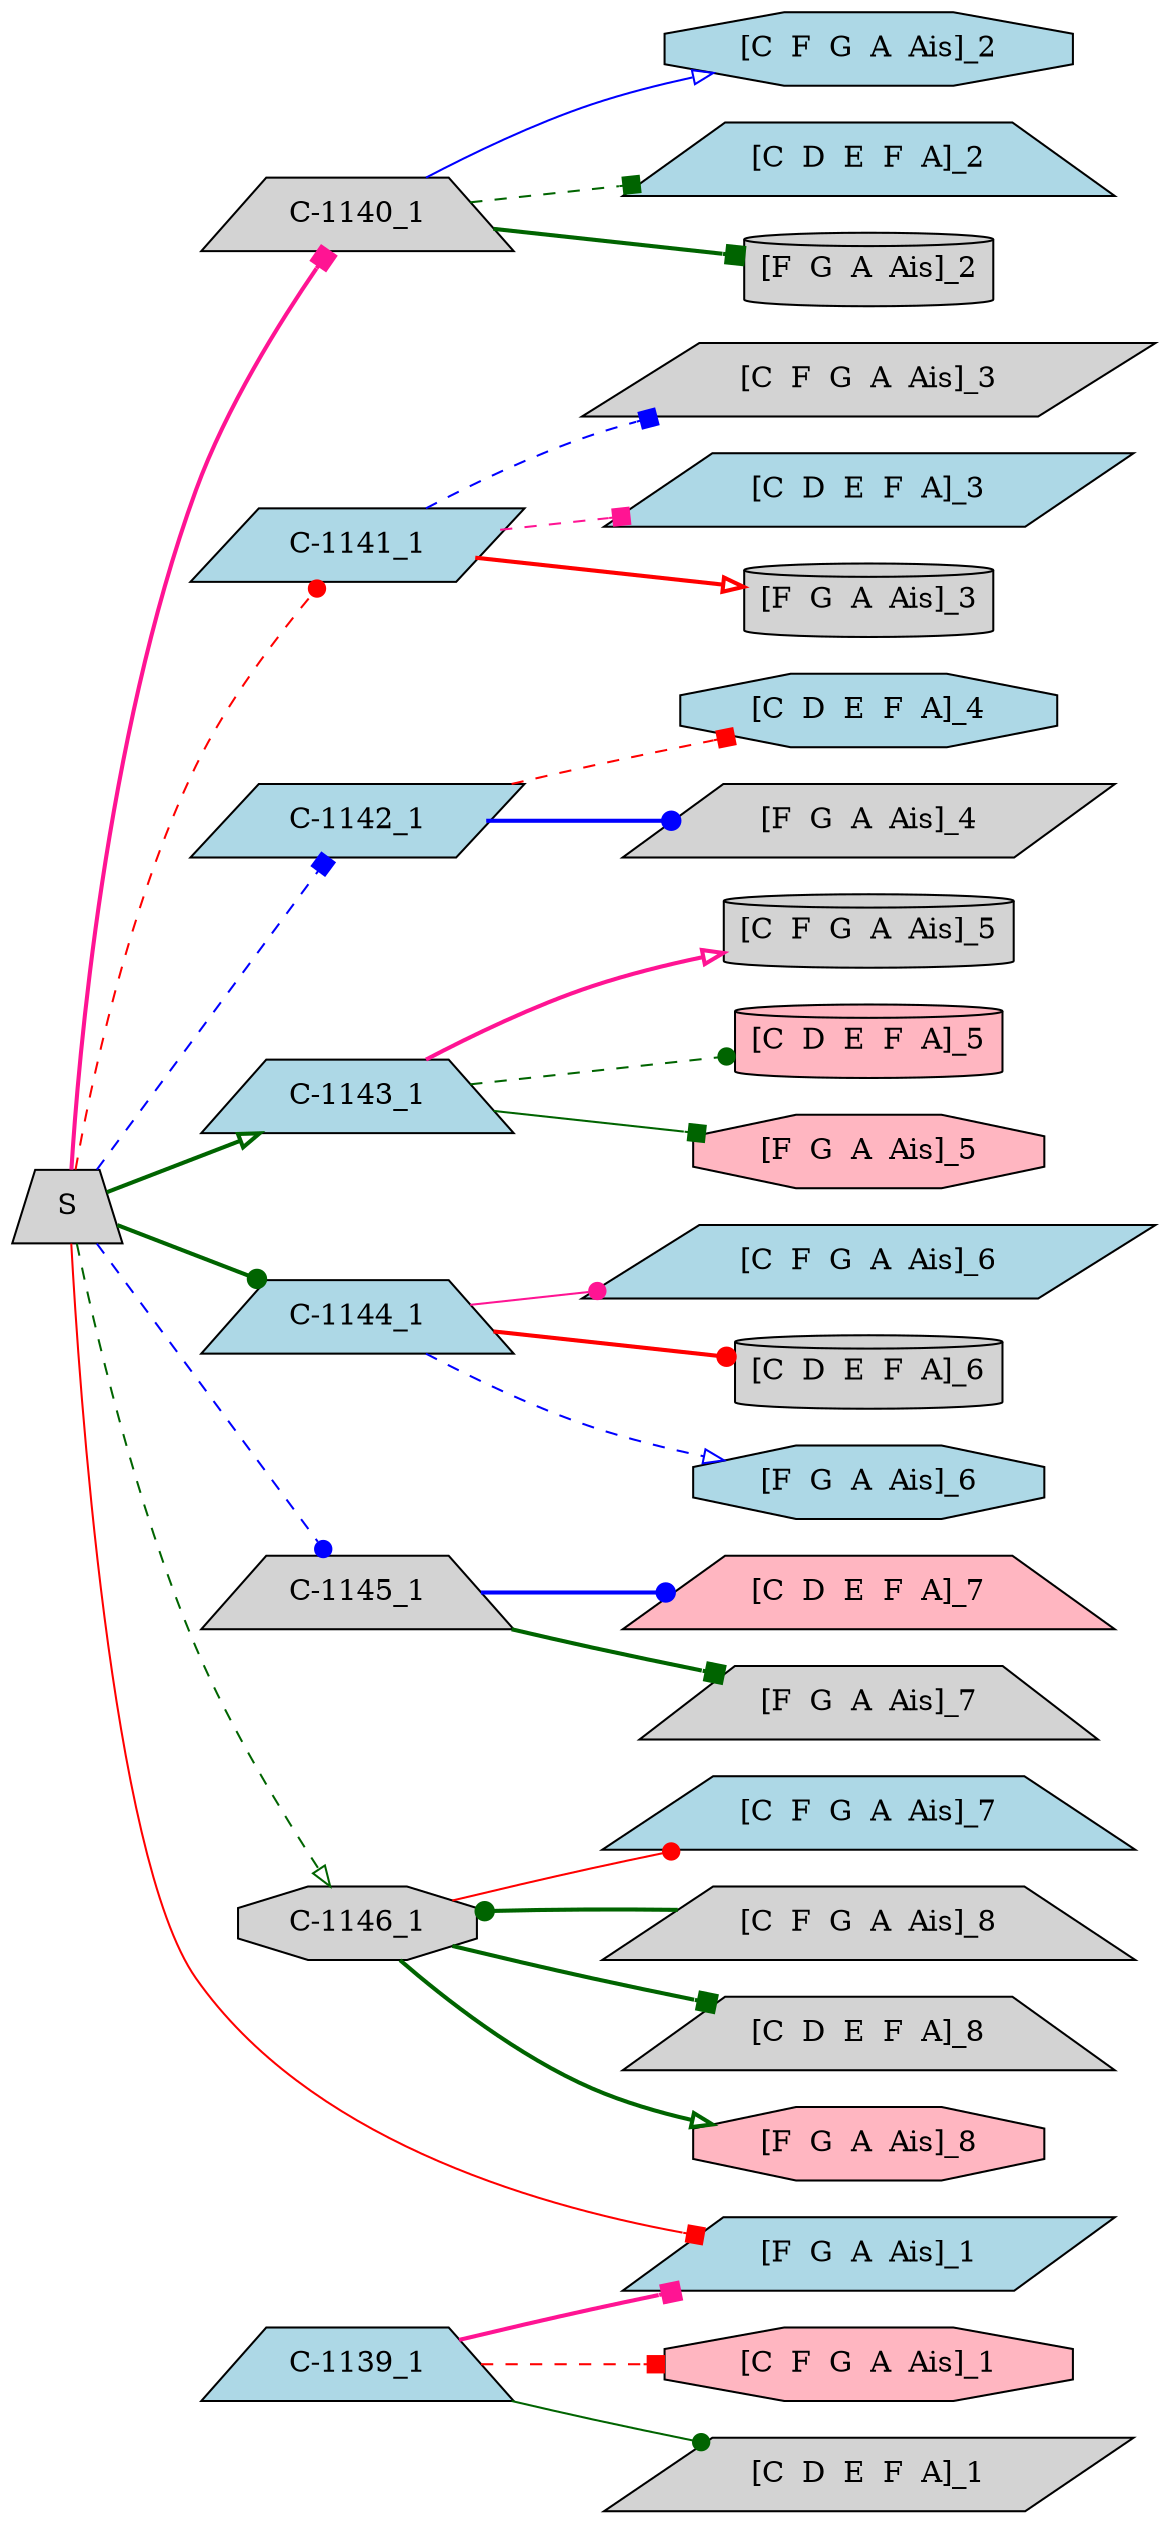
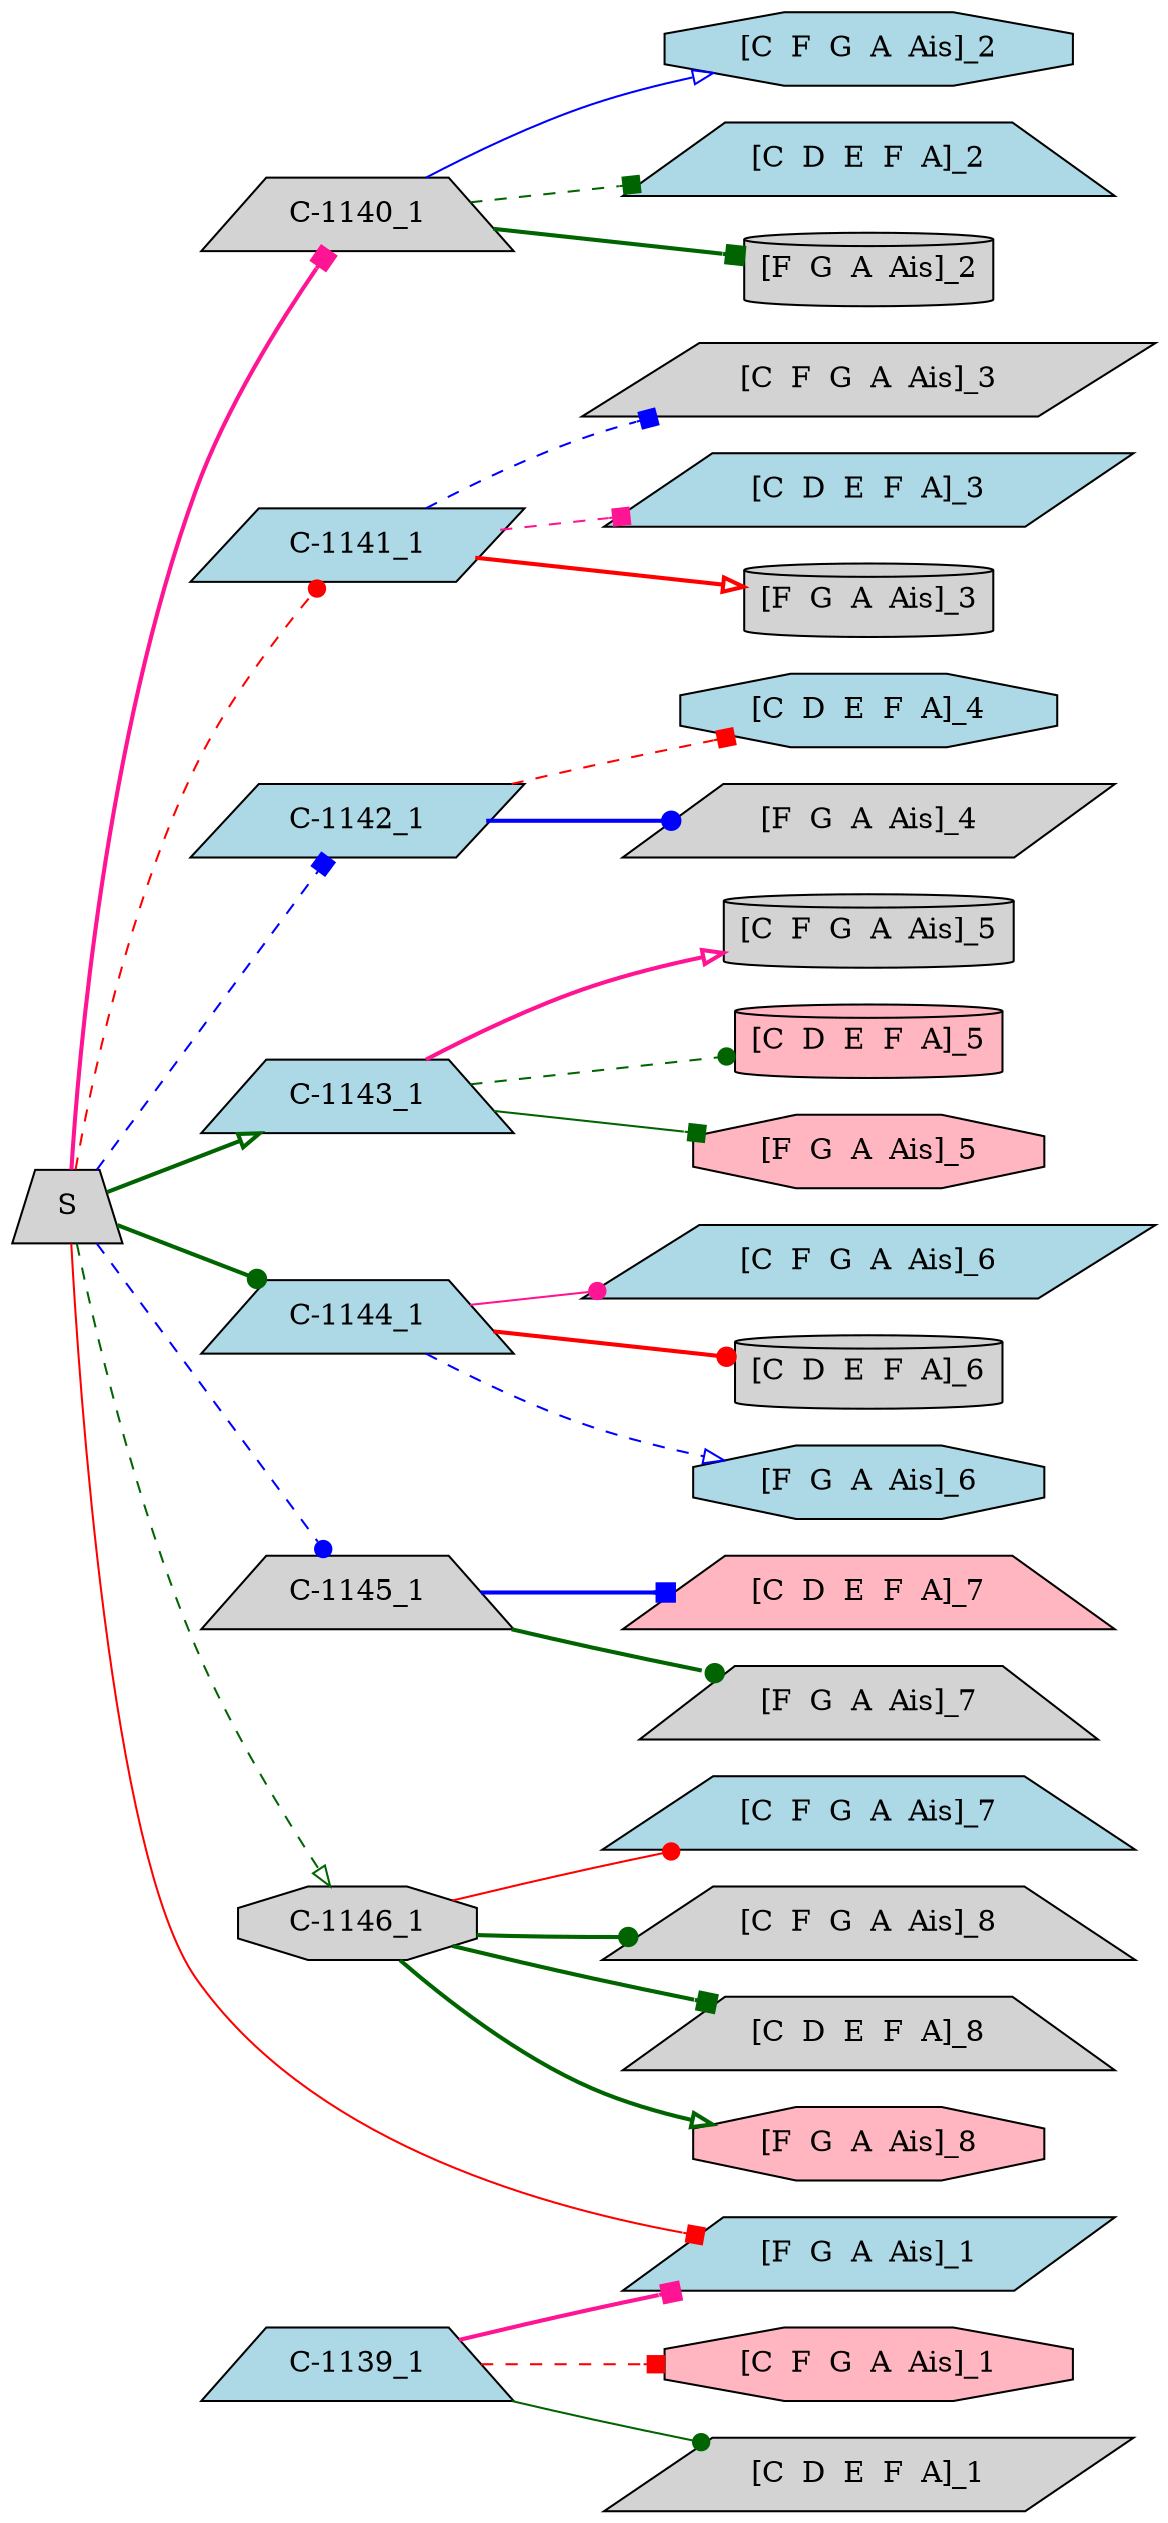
edge "C-1145_1" -> "[C  D  E  F  A]_7": arrowhead dot -> box
edge "C-1145_1" -> "[F  G  A  Ais]_7": arrowhead box -> dot
edge "[C  F  G  A  Ais]_8" -> "C-1146_1": reversed
